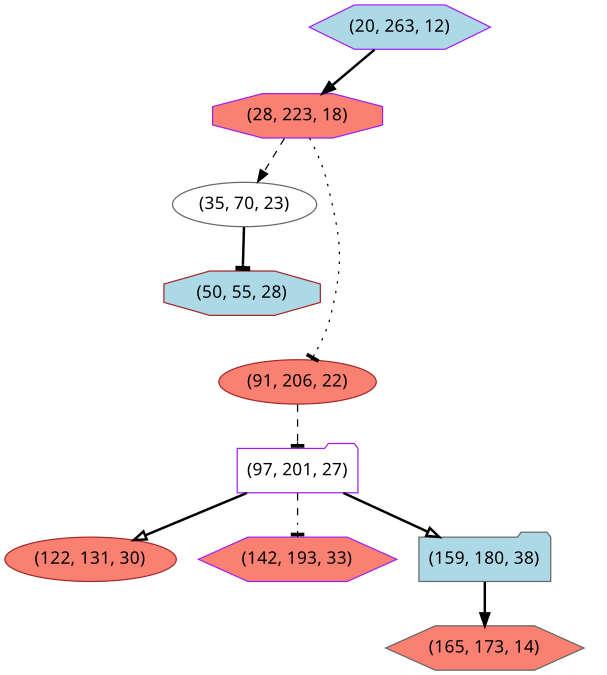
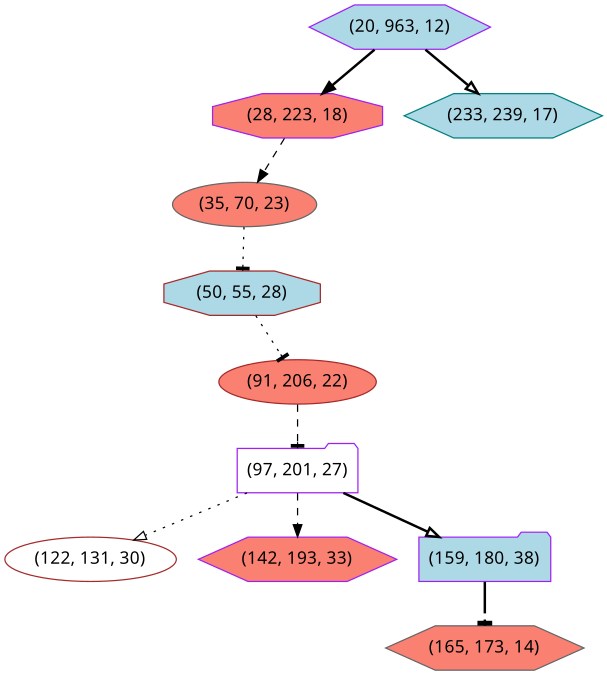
node "(20, 263, 12)": label "(20, 263, 12)" -> "(20, 963, 12)"
node "(233, 239, 17)": added
node "(35, 70, 23)": fillcolor white -> salmon
edge "(35, 70, 23)" -> "(50, 55, 28)": style bold -> dotted
edge "(28, 223, 18)" -> "(91, 206, 22)": now "(50, 55, 28)" -> "(91, 206, 22)"
edge "(97, 201, 27)" -> "(142, 193, 33)": arrowhead tee -> normal
edge "(97, 201, 27)" -> "(122, 131, 30)": style bold -> dotted
node "(122, 131, 30)": fillcolor salmon -> white
node "(159, 180, 38)": color gray40 -> purple
edge "(159, 180, 38)" -> "(165, 173, 14)": arrowhead normal -> tee
